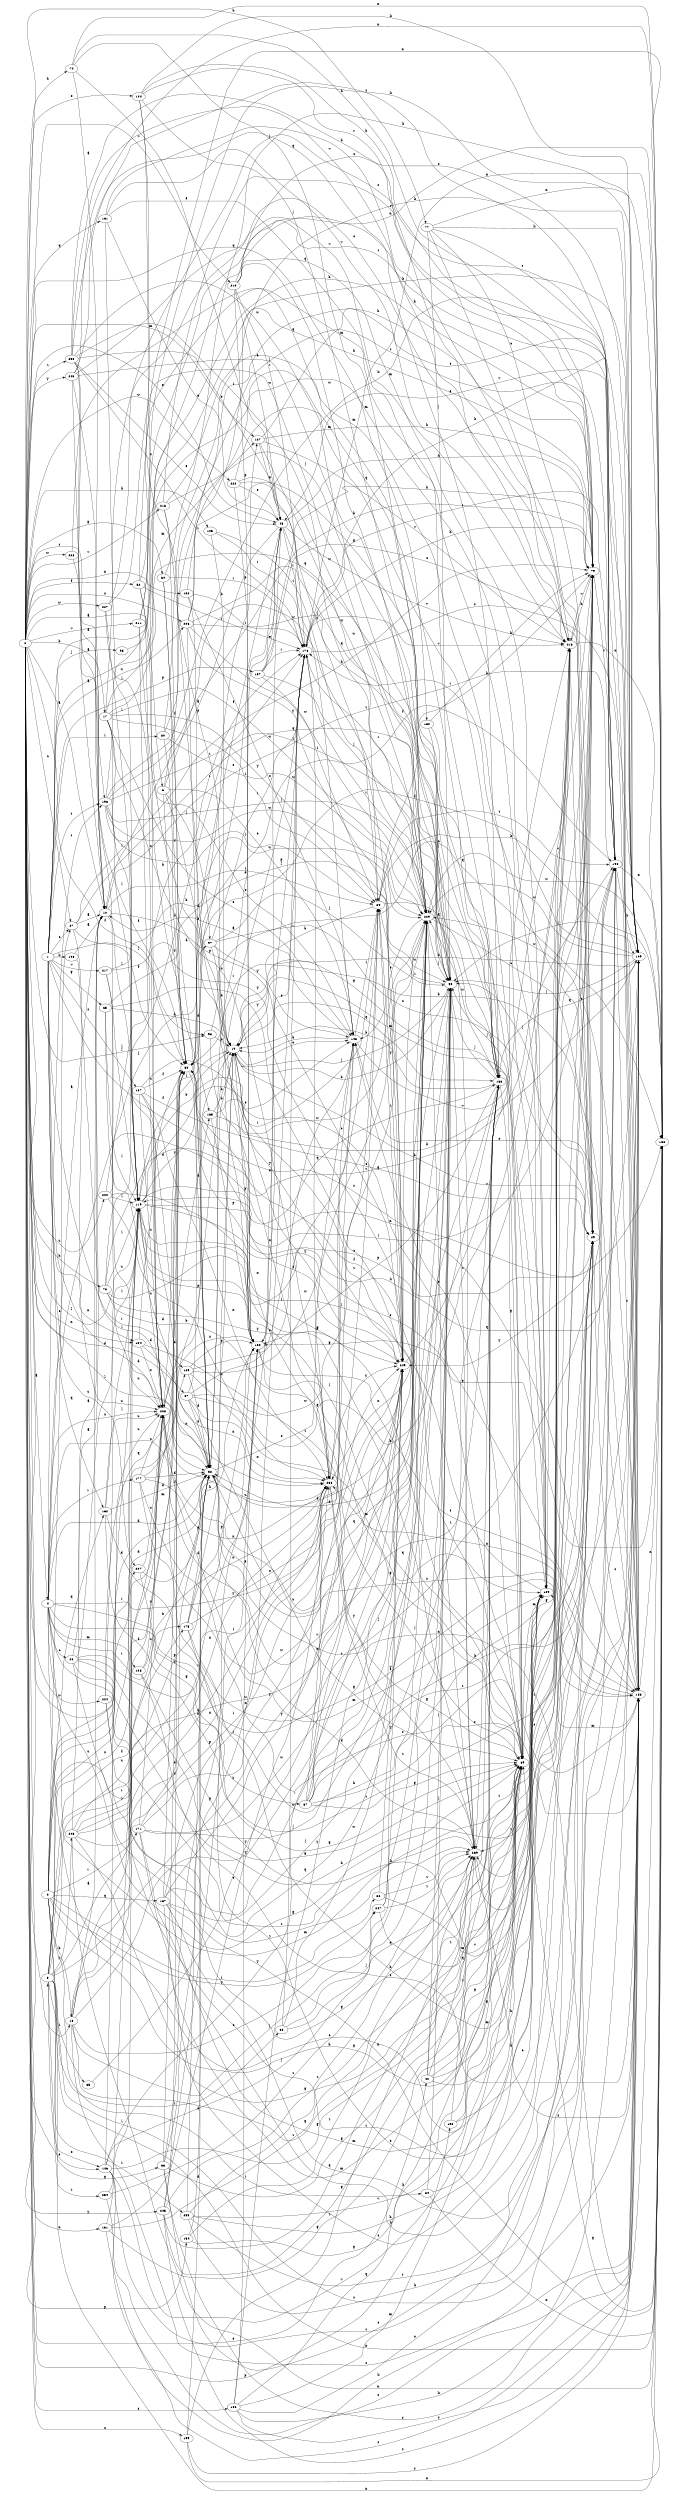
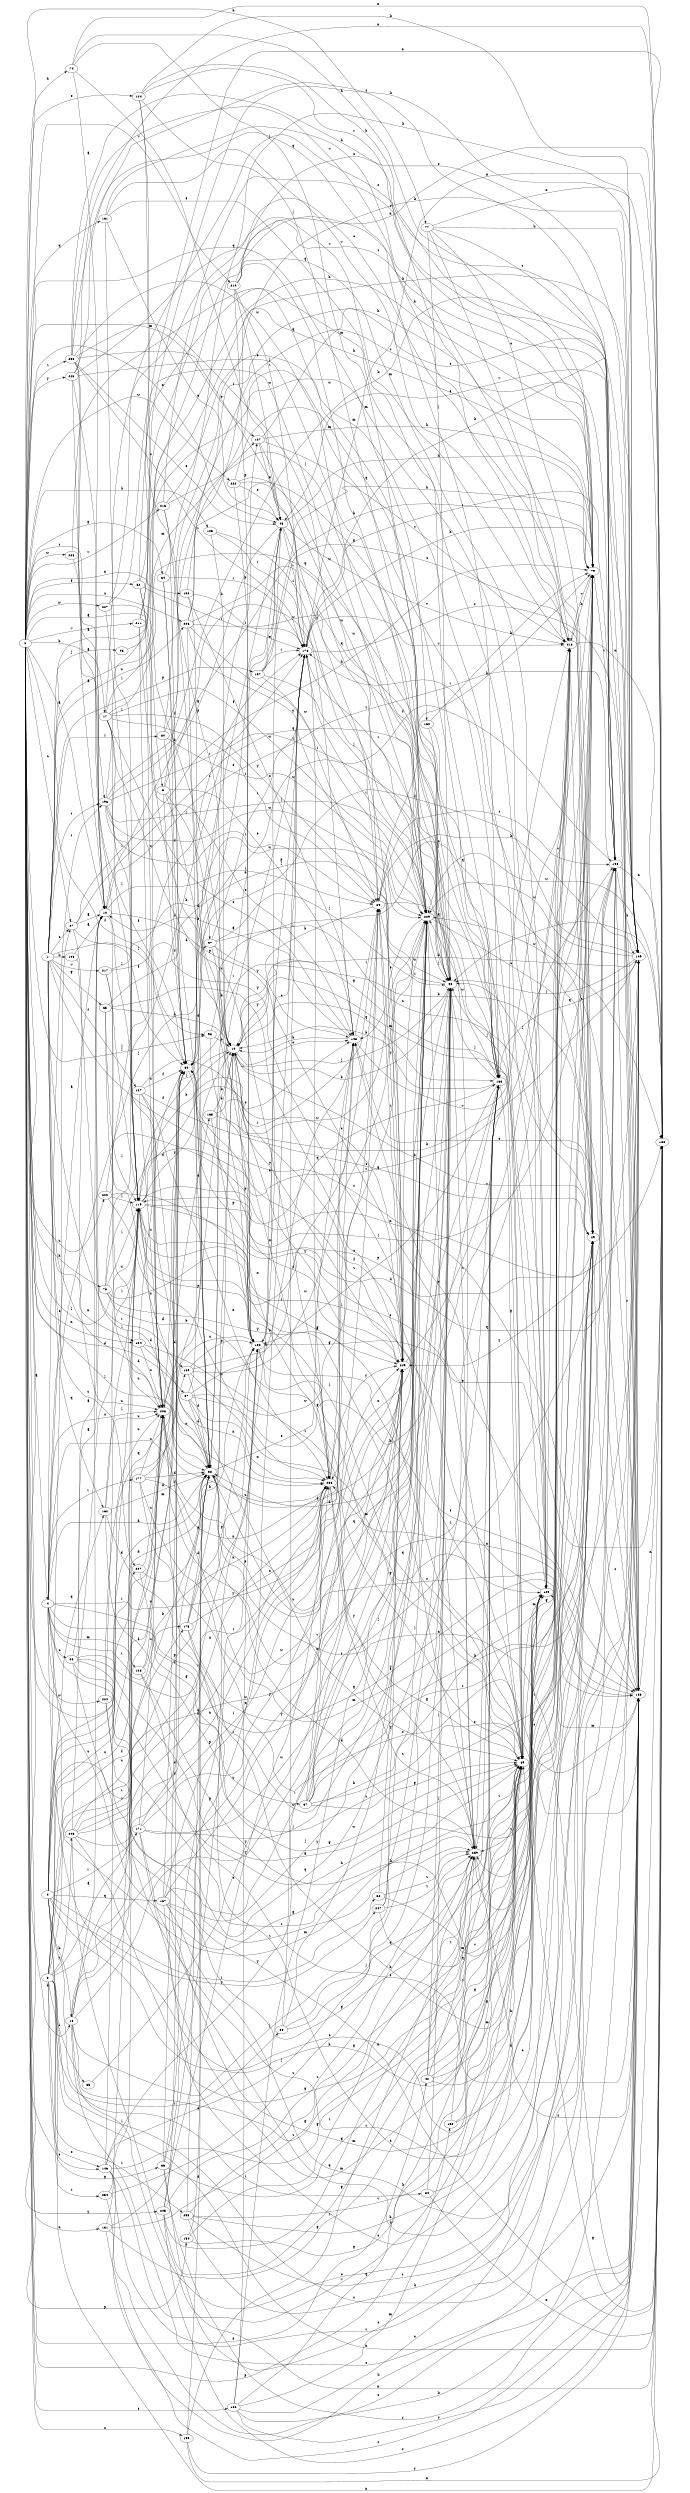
edge "227" -> "165": now "227" -> "19"
edge "18" -> "247": now "18" -> "29"
